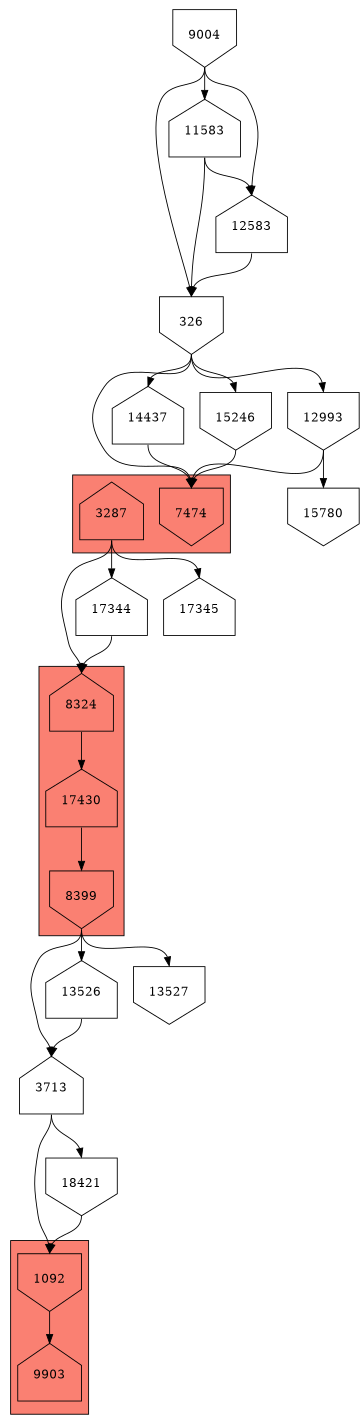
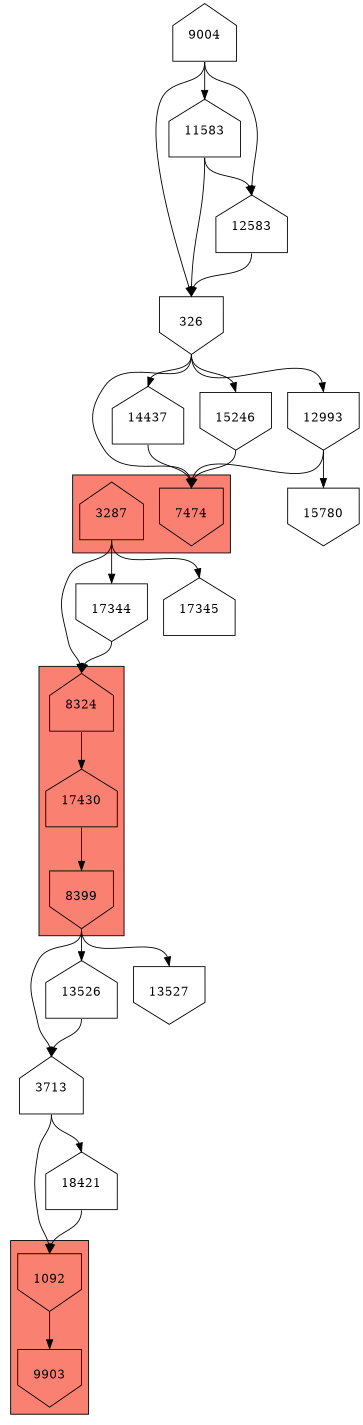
node "9004": shape invhouse -> house
node "17344": shape house -> invhouse
node "18421": shape invhouse -> house
node "9903": shape house -> invhouse
